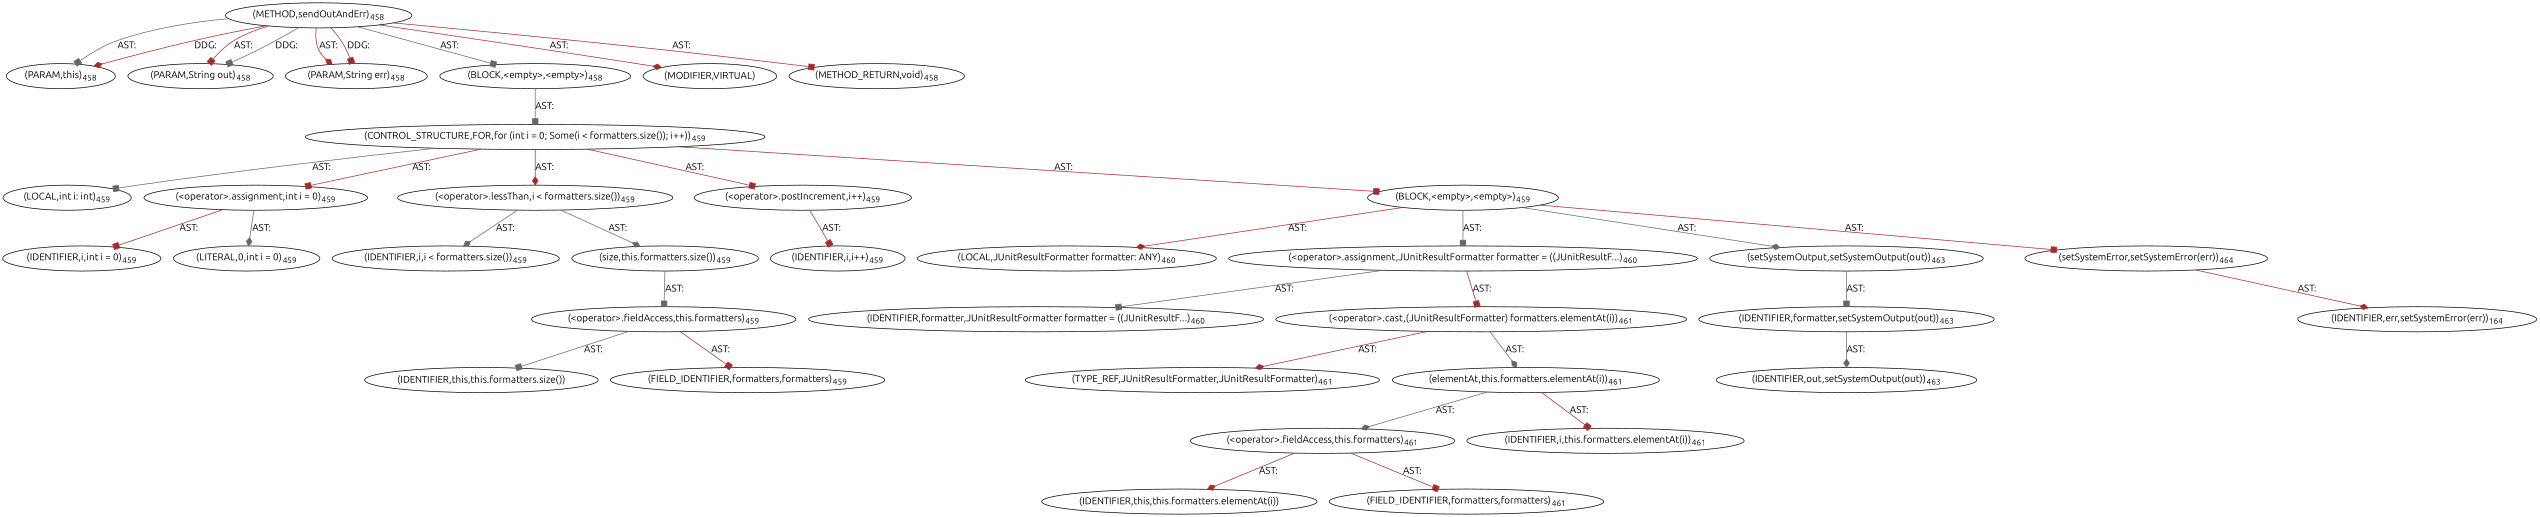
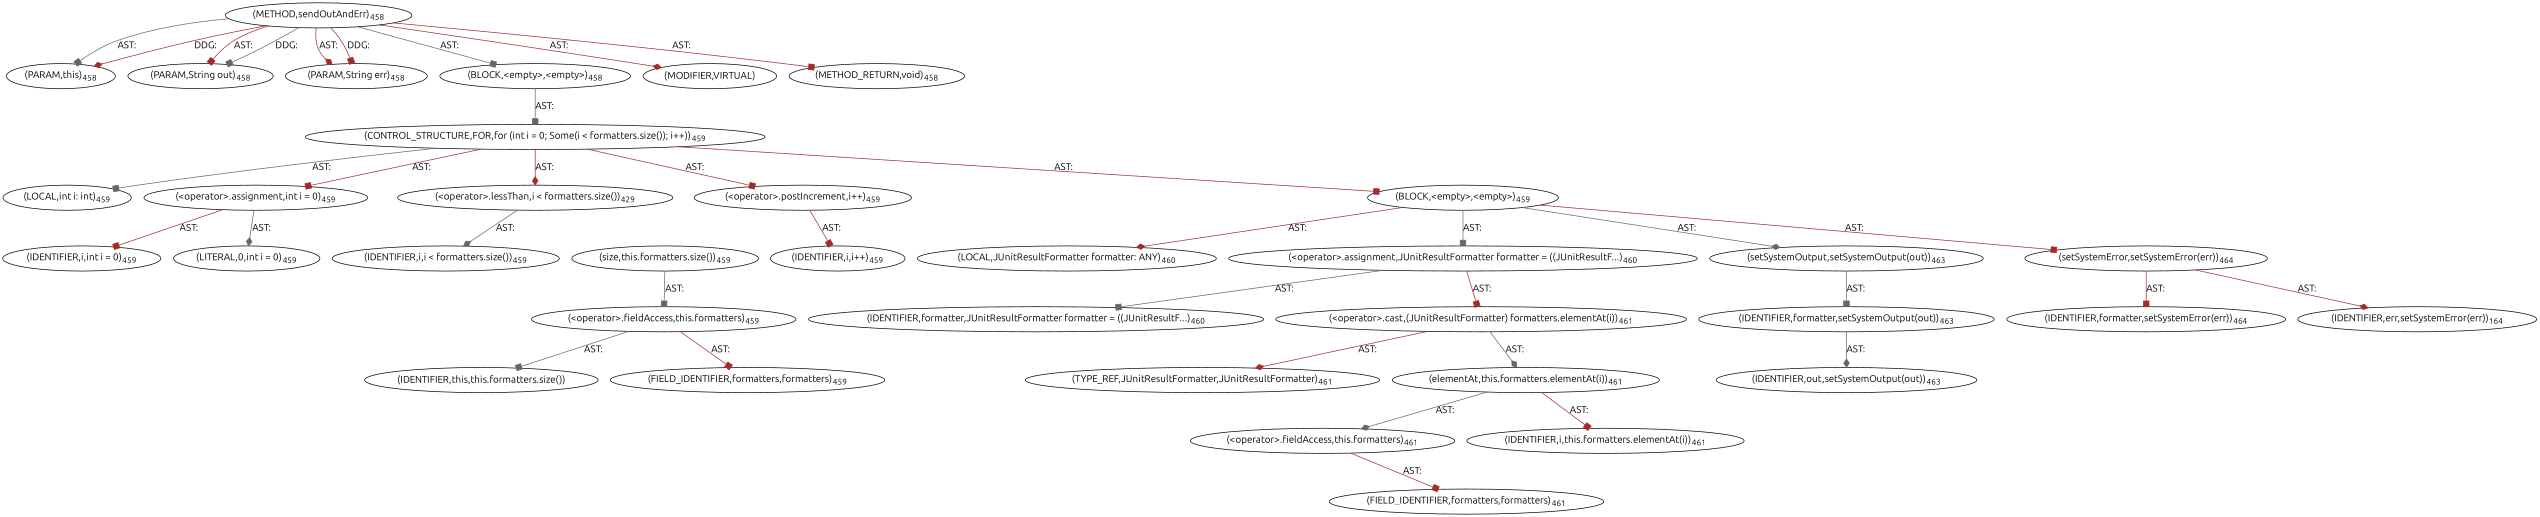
node "(<operator>.lessThan,i < formatters.size())": text "459" -> "429"
edge "(<operator>.lessThan,i < formatters.size())" -> "(size,this.formatters.size())": removed, label "AST:"
node "(IDENTIFIER,formatter,setSystemError(err))": added
node "(IDENTIFIER,this,this.formatters.elementAt(i))": removed
